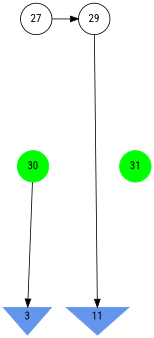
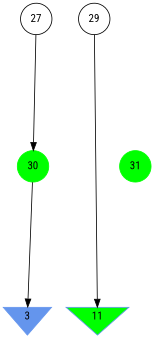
edge "27" -> "29": now "27" -> "30"
node "11": fillcolor cornflowerblue -> green
